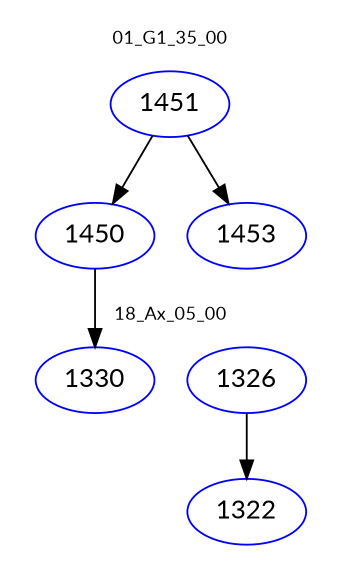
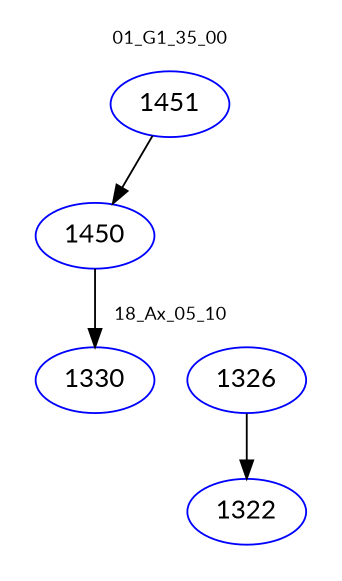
node "1453": removed
cluster "18_Ax_05_00": label "18_Ax_05_00" -> "18_Ax_05_10"
